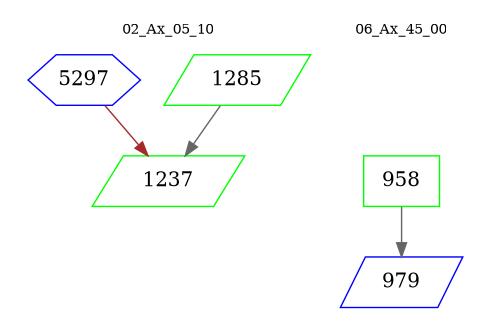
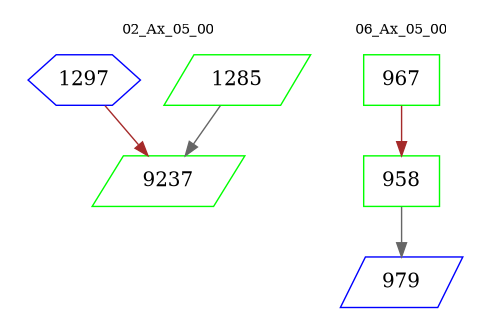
cluster "02_Ax_05_10": label "02_Ax_05_10" -> "02_Ax_05_00"
cluster "06_Ax_45_00": label "06_Ax_45_00" -> "06_Ax_05_00"
node "5297": label "5297" -> "1297"
node "967": added
node "1237": label "1237" -> "9237"
